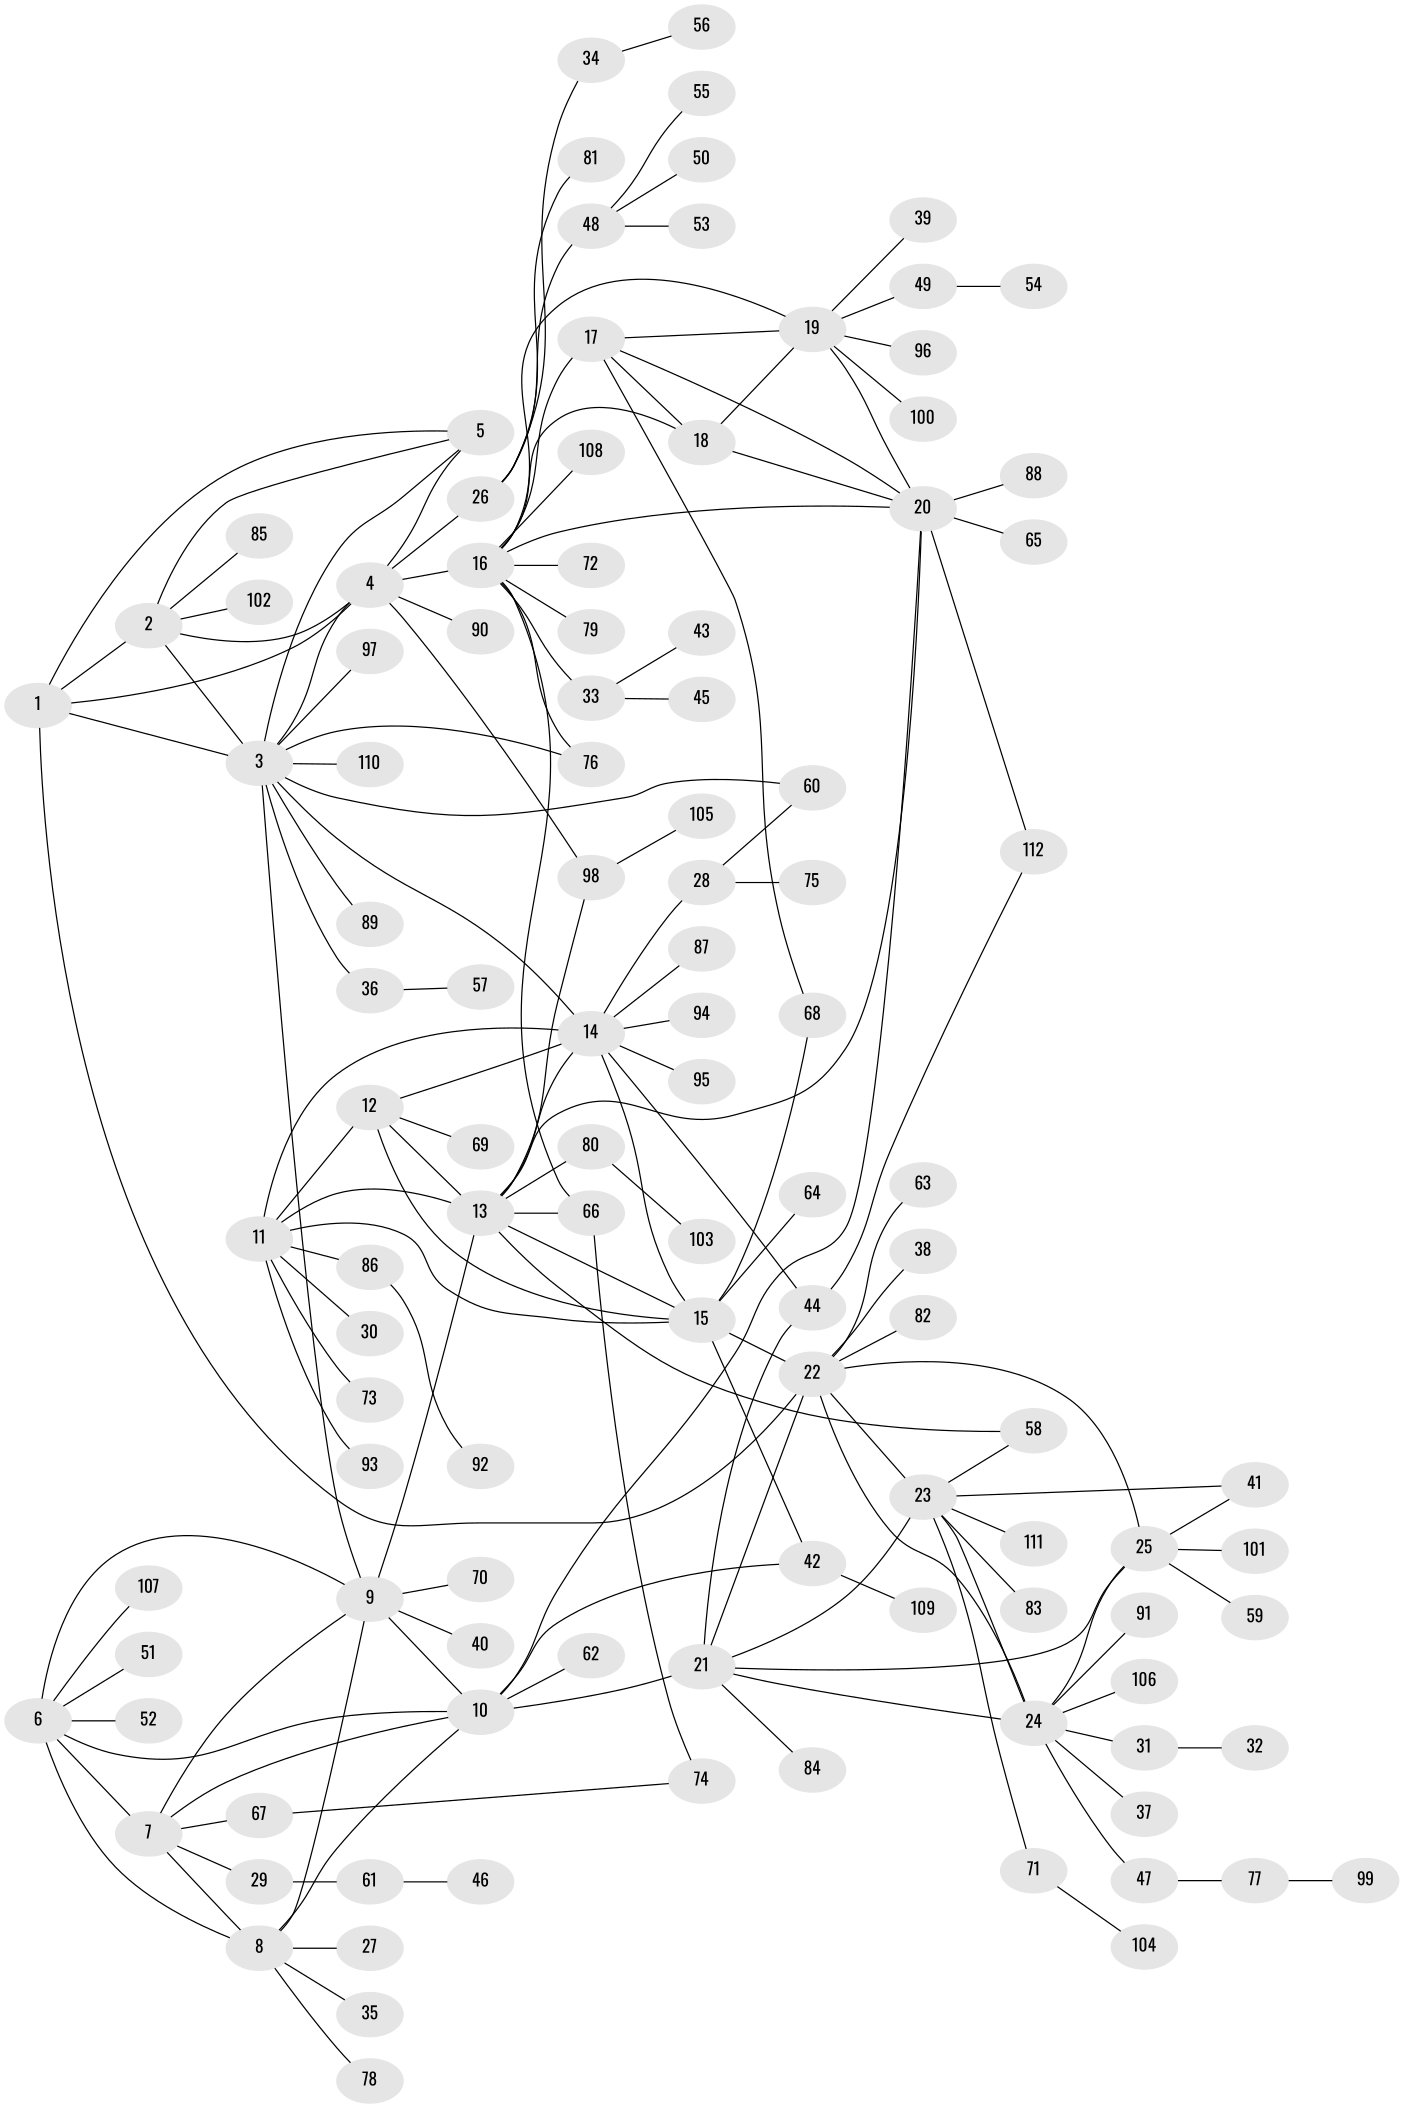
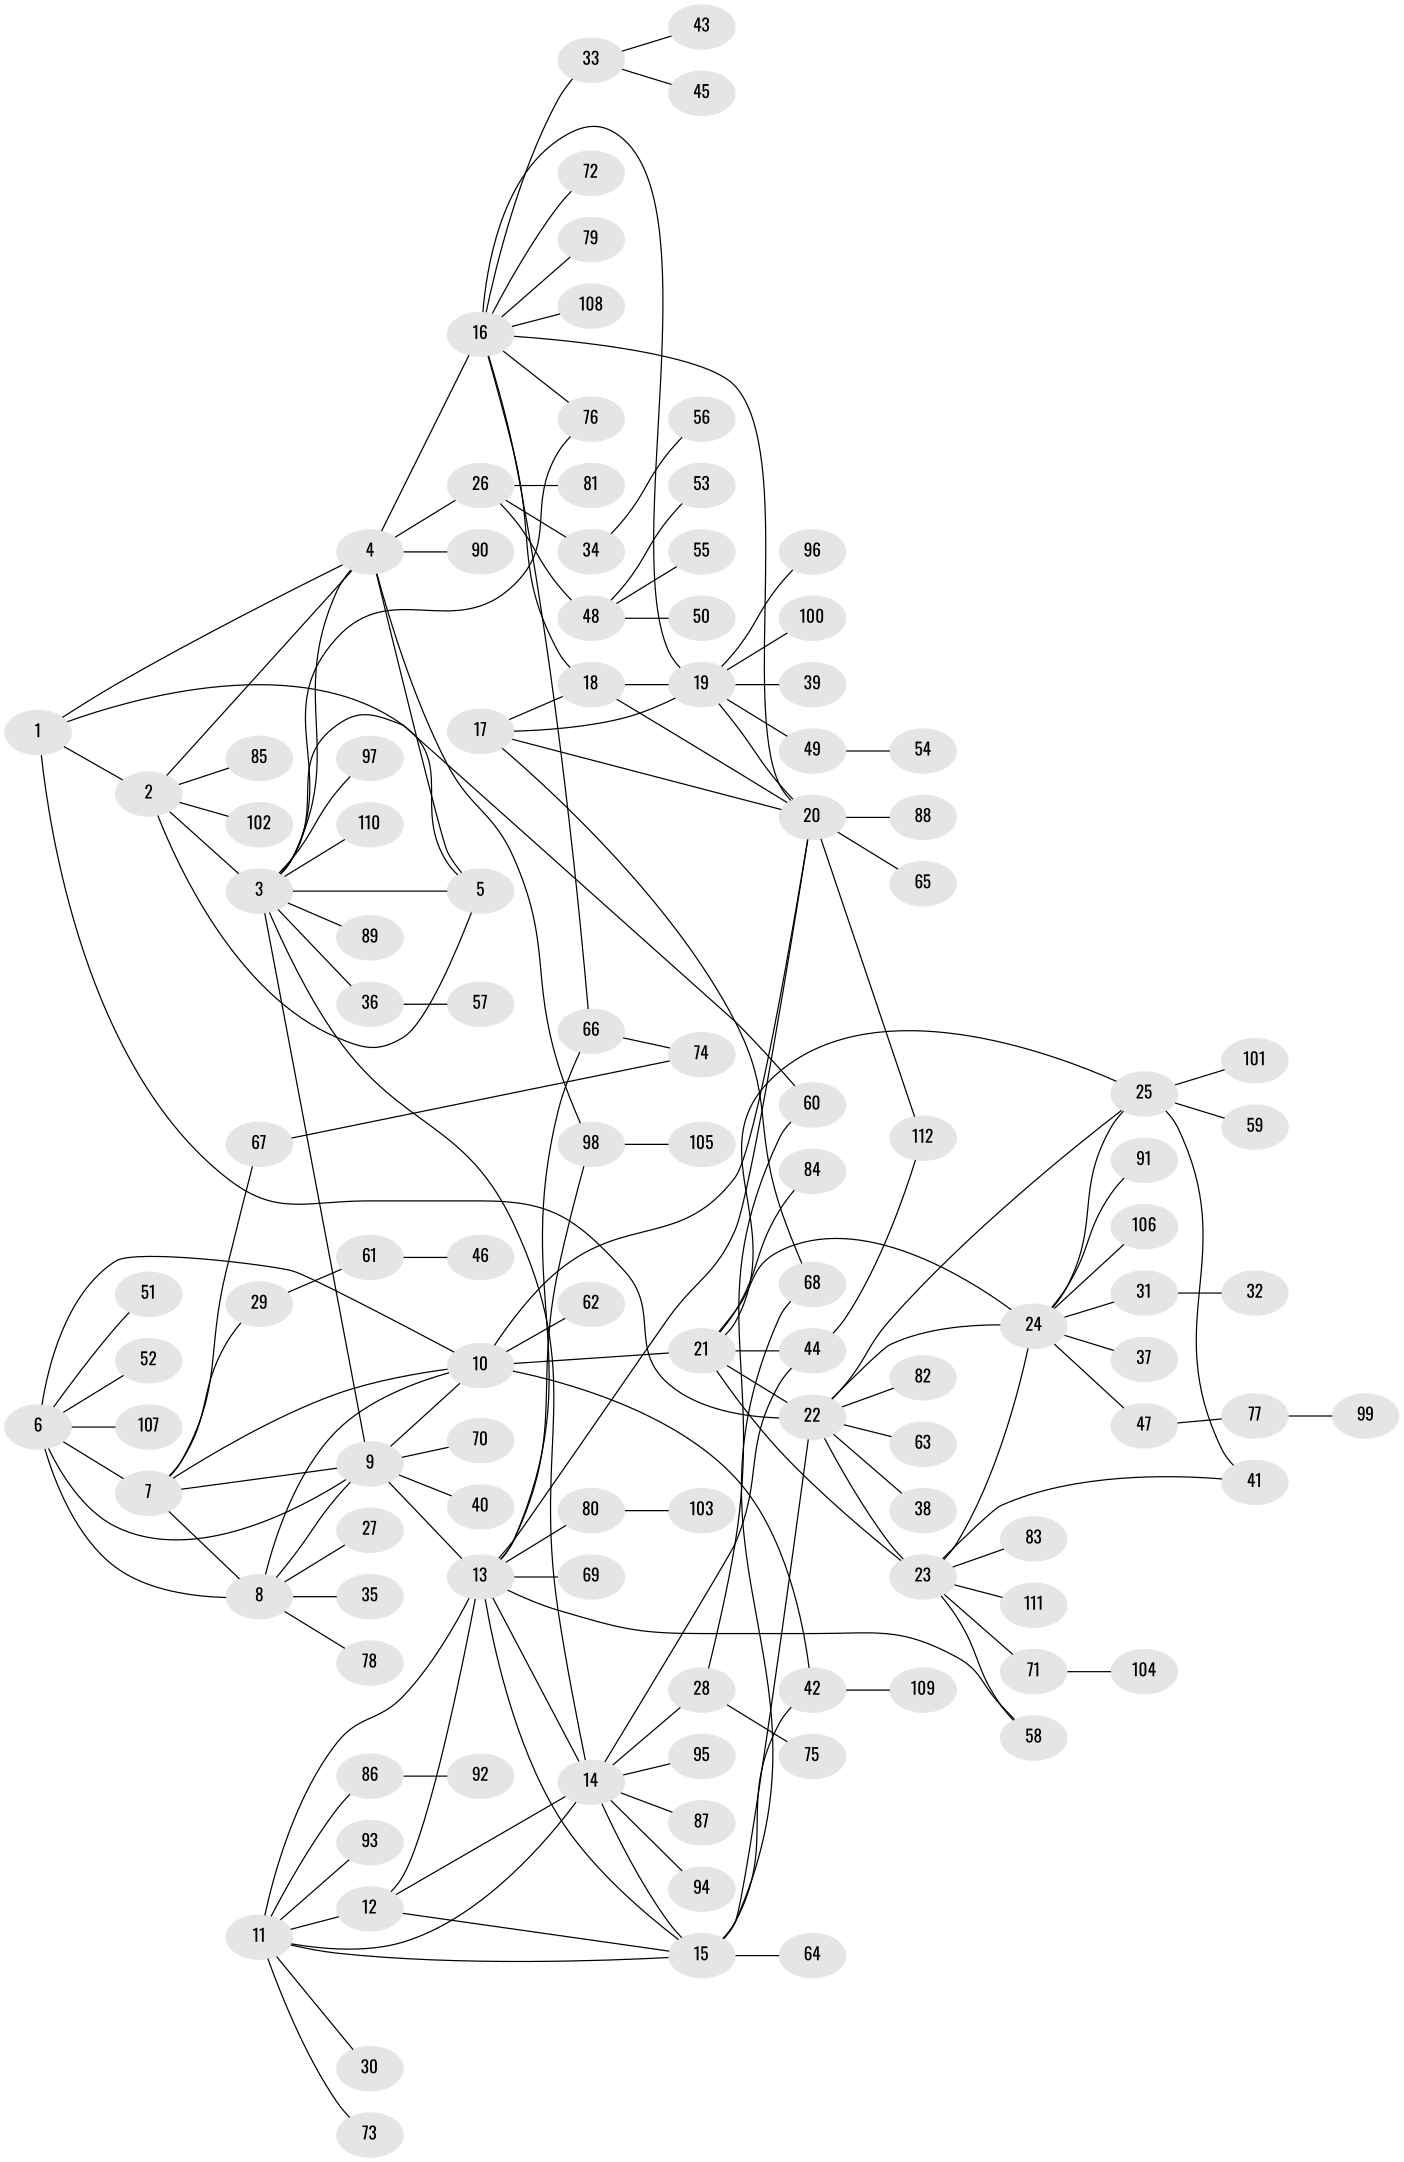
edge "17" -- "16": removed
edge "1" -- "3": removed
edge "12" -- "69": now "13" -- "69"
